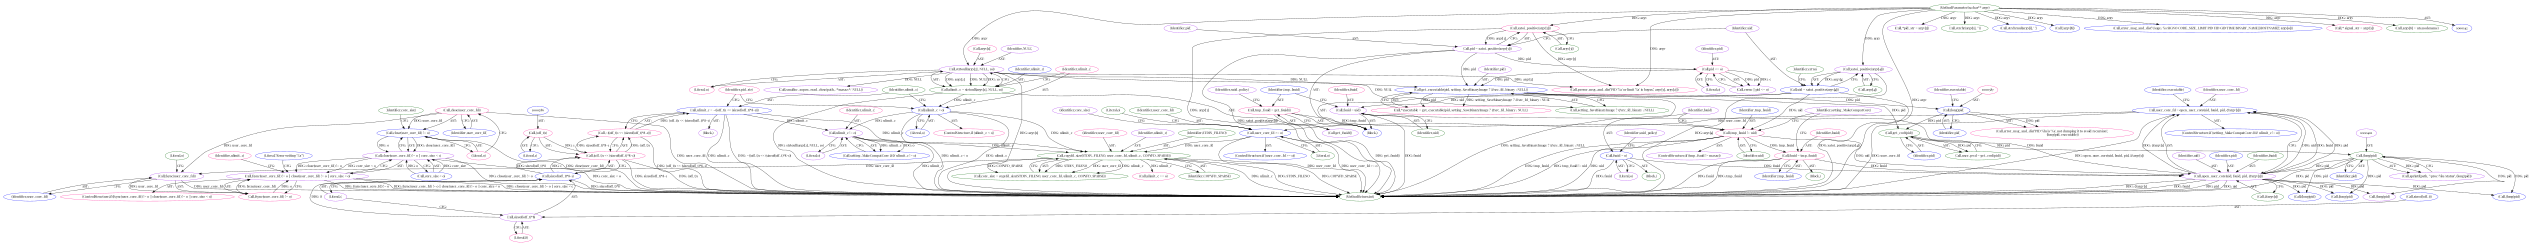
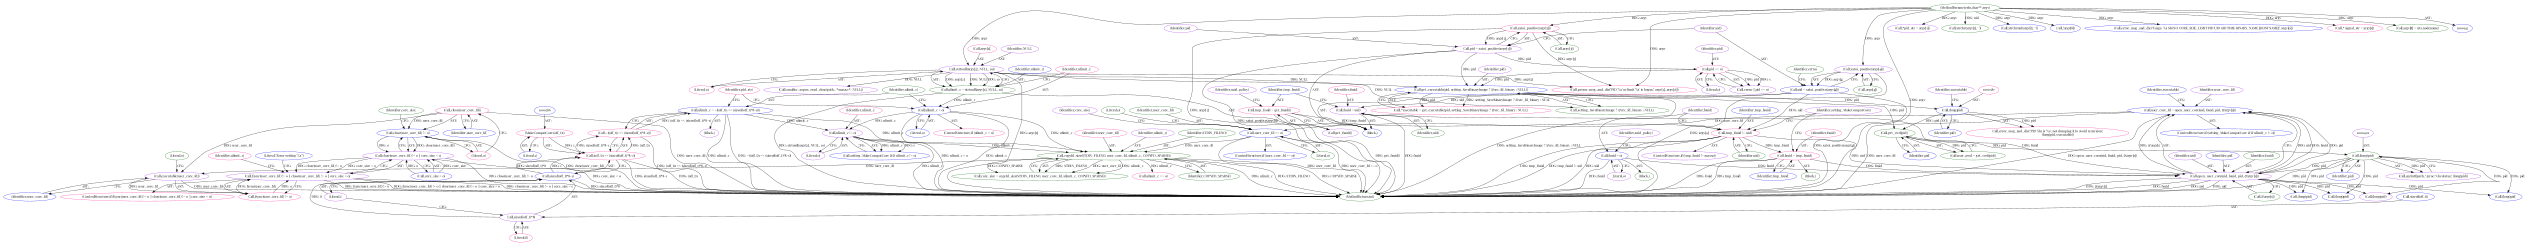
edge "(MethodParameterIn,char** argv)" -> "(Call,strchr(argv[1], ' '))": label "DDG: argv" -> "DDG: uid"
node "(Call,(off_t)1)": label "(Call,(off_t)1)" -> "(MakeCompatCore,(off_t)1)"
node "(Call,fsync(user_core_fd))": label "(Call,fsync(user_core_fd))" -> "(Call,executable(user_core_fd))"
